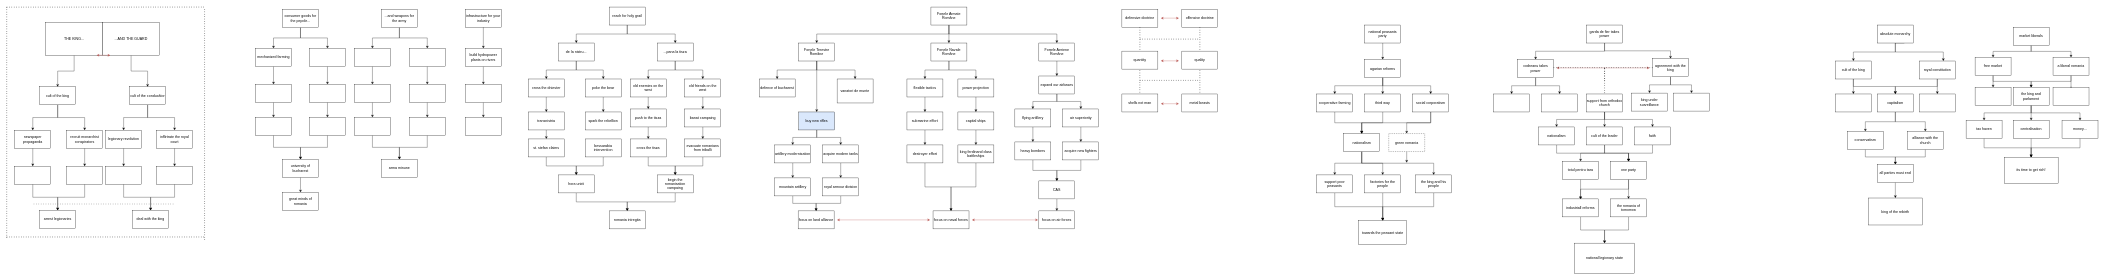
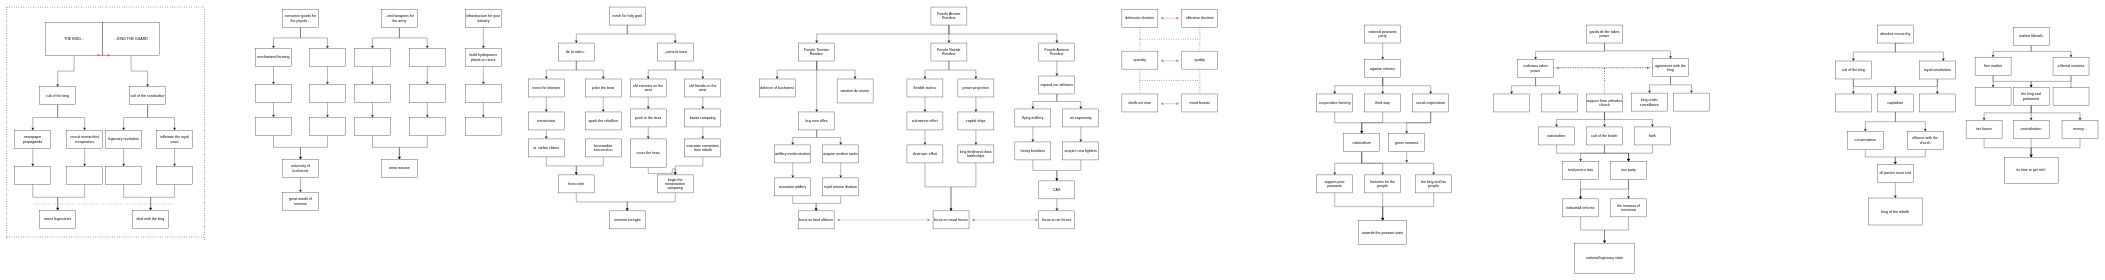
node "...AND THE GUARD": label "...AND THE GUARD" -> "...KING THE GUARD"
node "buy new rifles": fillcolor #dae8fc -> #ffffff
node "green romania": style dashed -> solid
node "cross the tisza": size 36x18 -> 36x29
